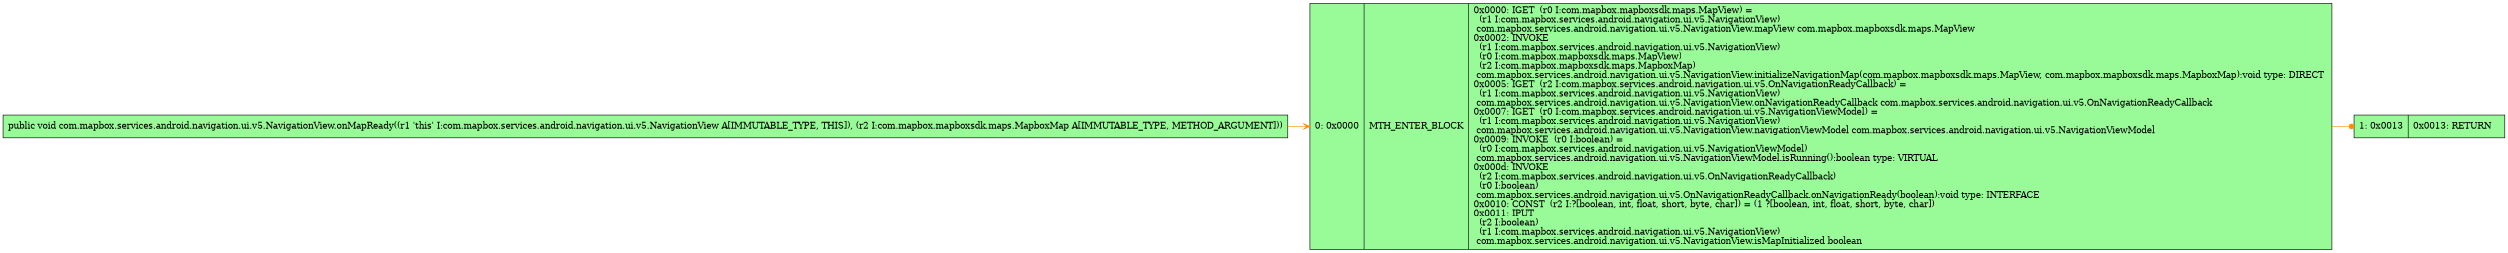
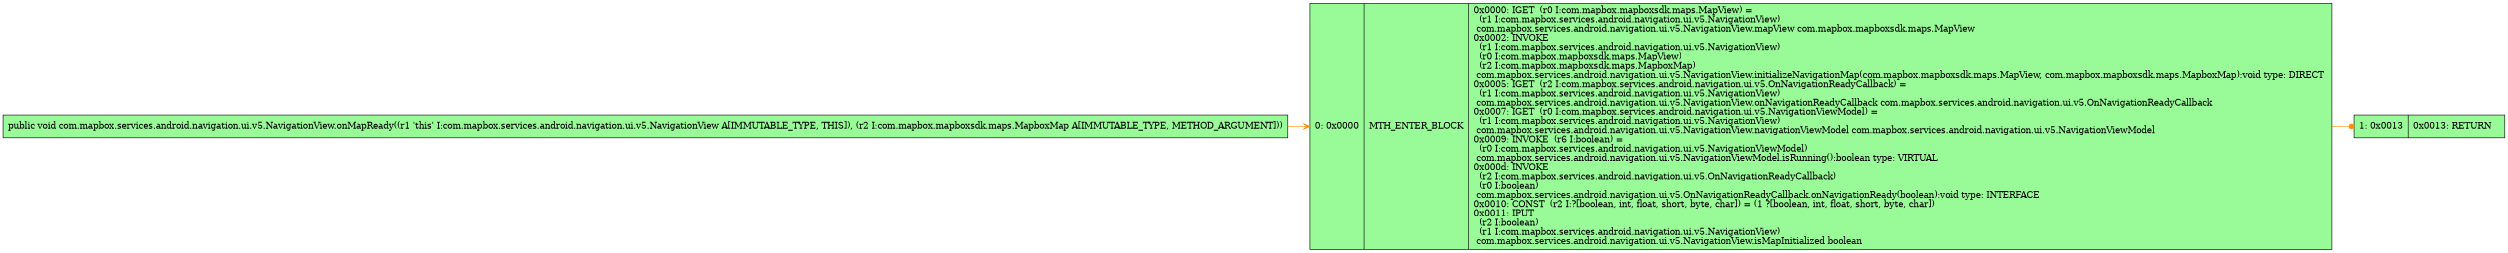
node "0: 0x0000": text "0x0009: INVOKE  (r0 I:boolean) =" -> "0x0009: INVOKE  (r6 I:boolean) ="
